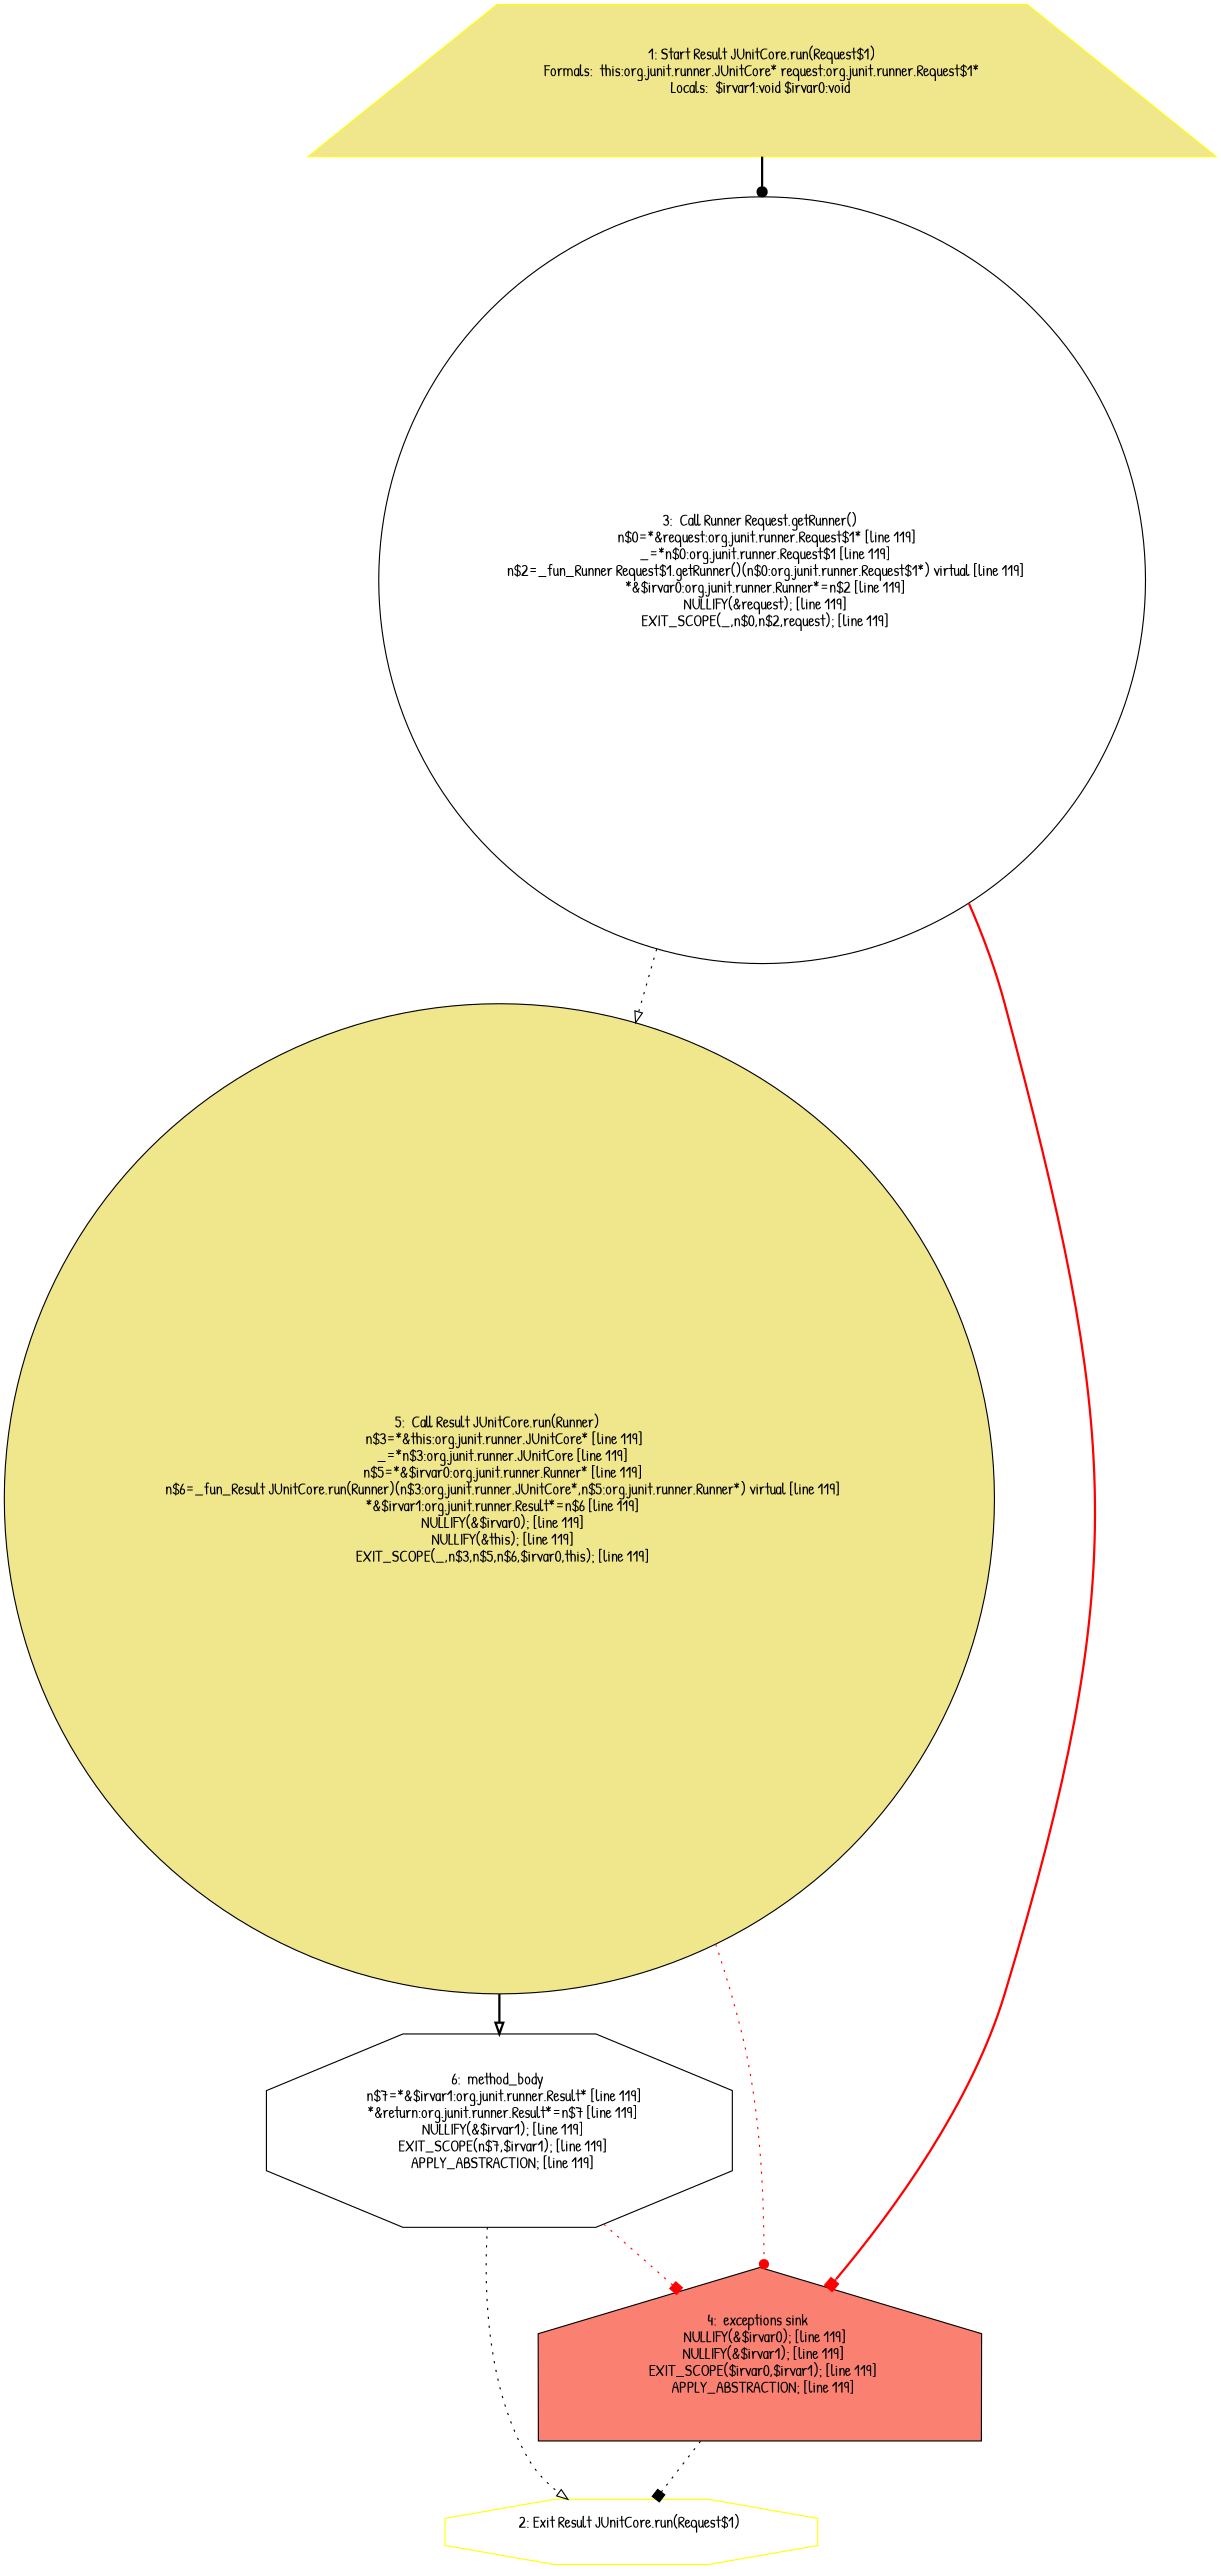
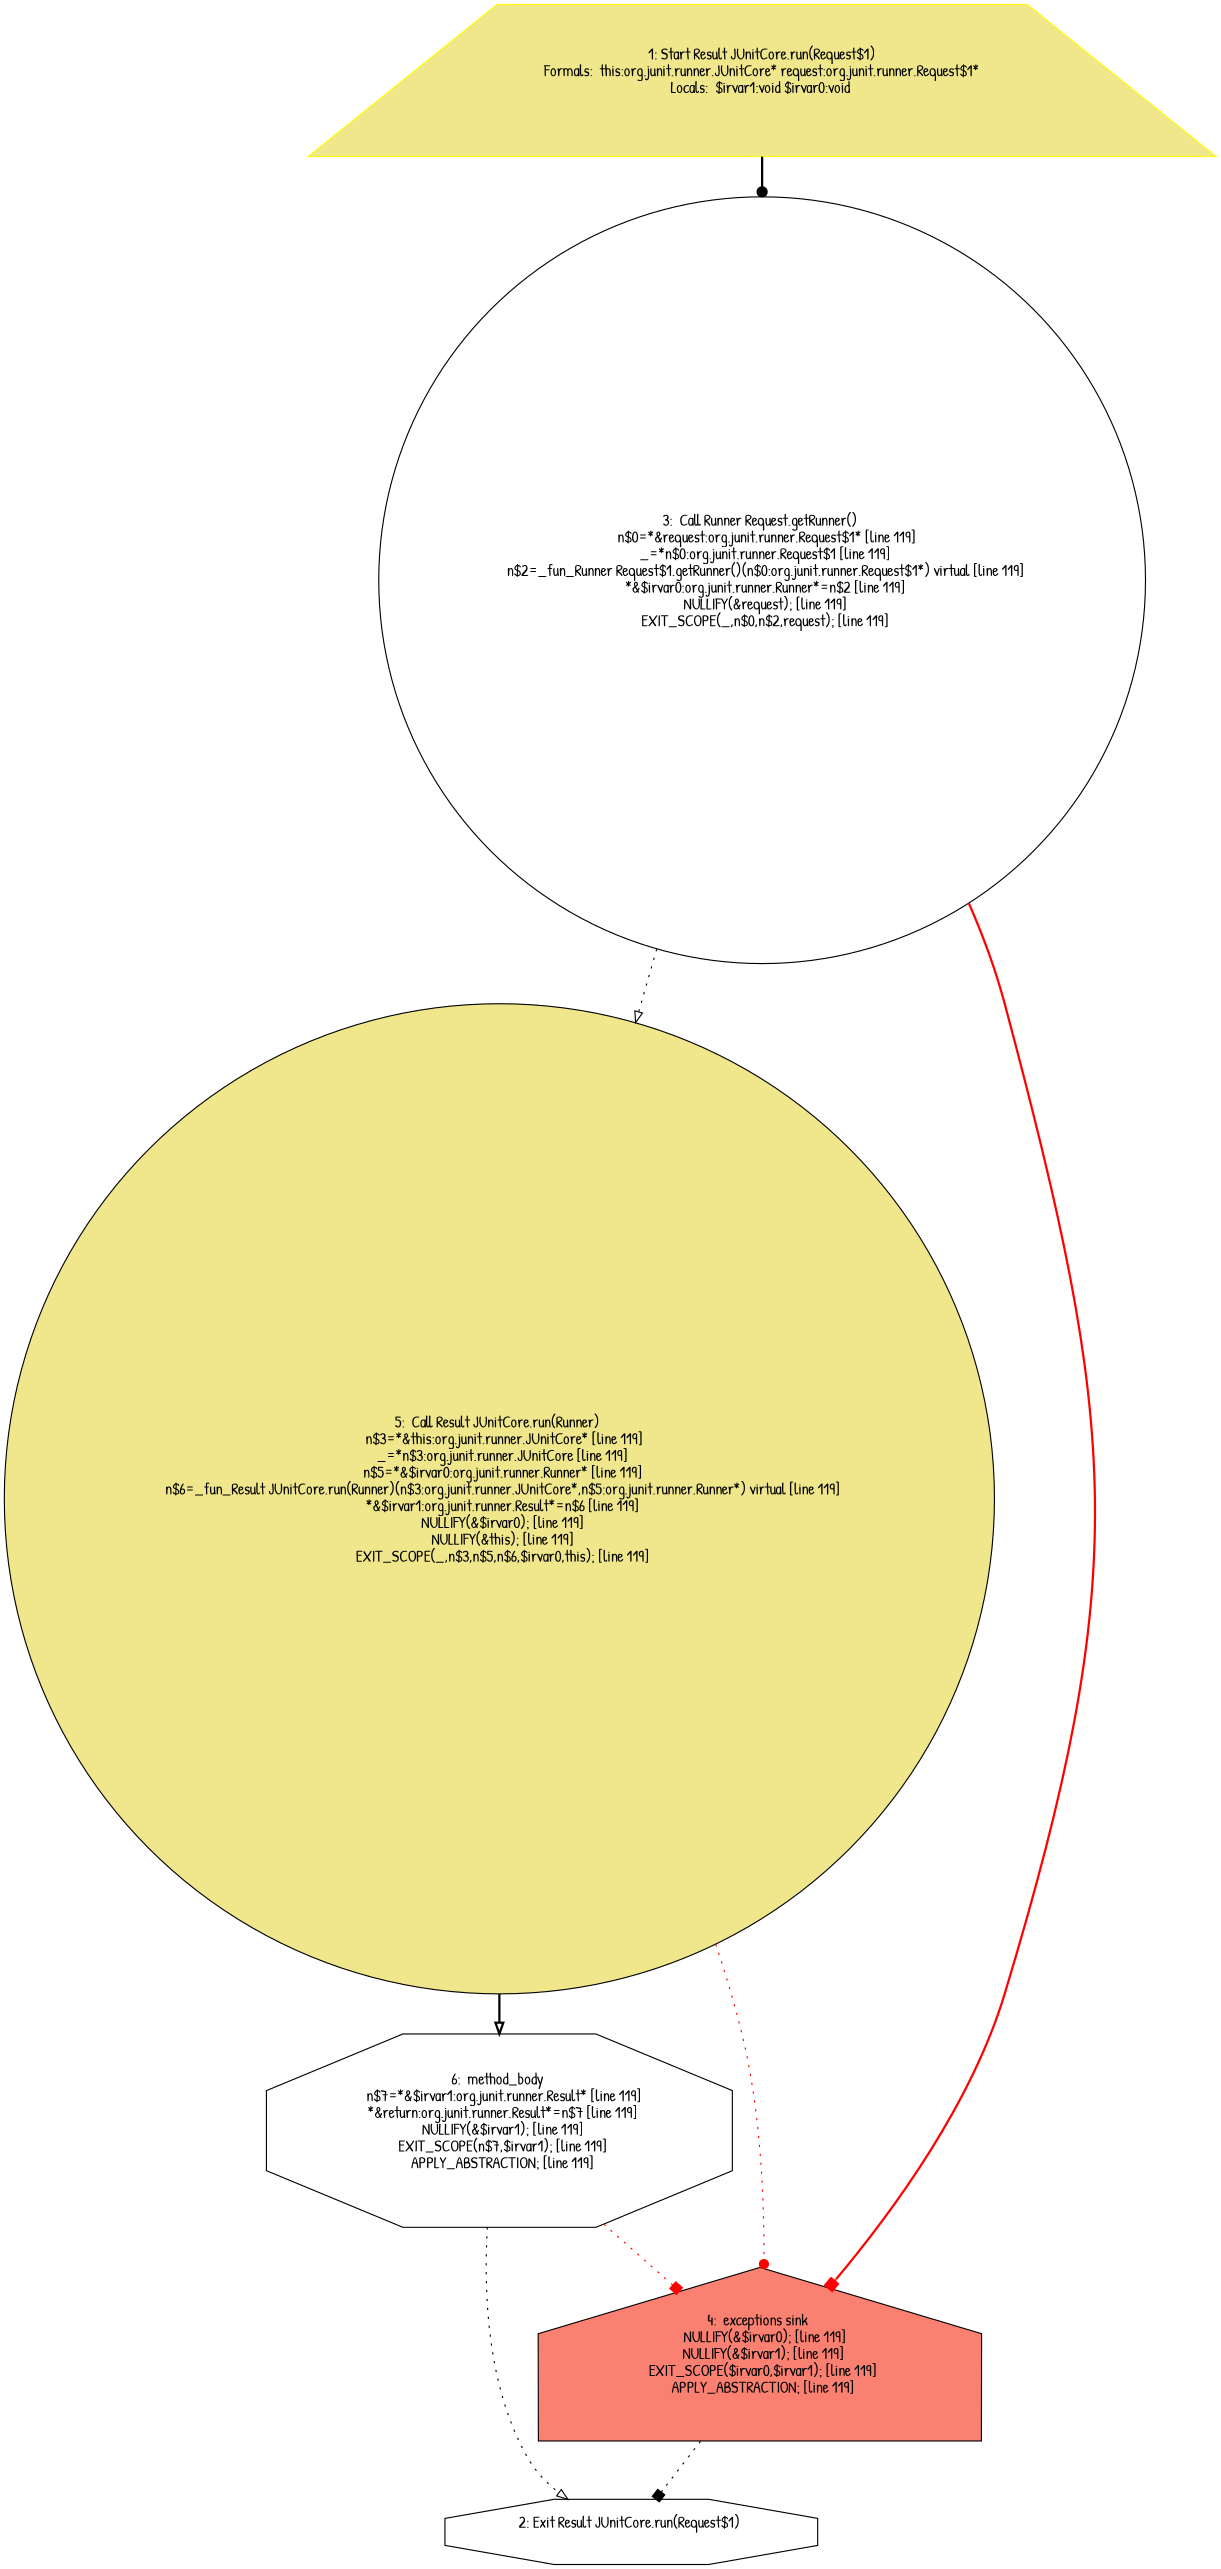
node "2: Exit Result JUnitCore.run(Request$1)": color yellow -> black
